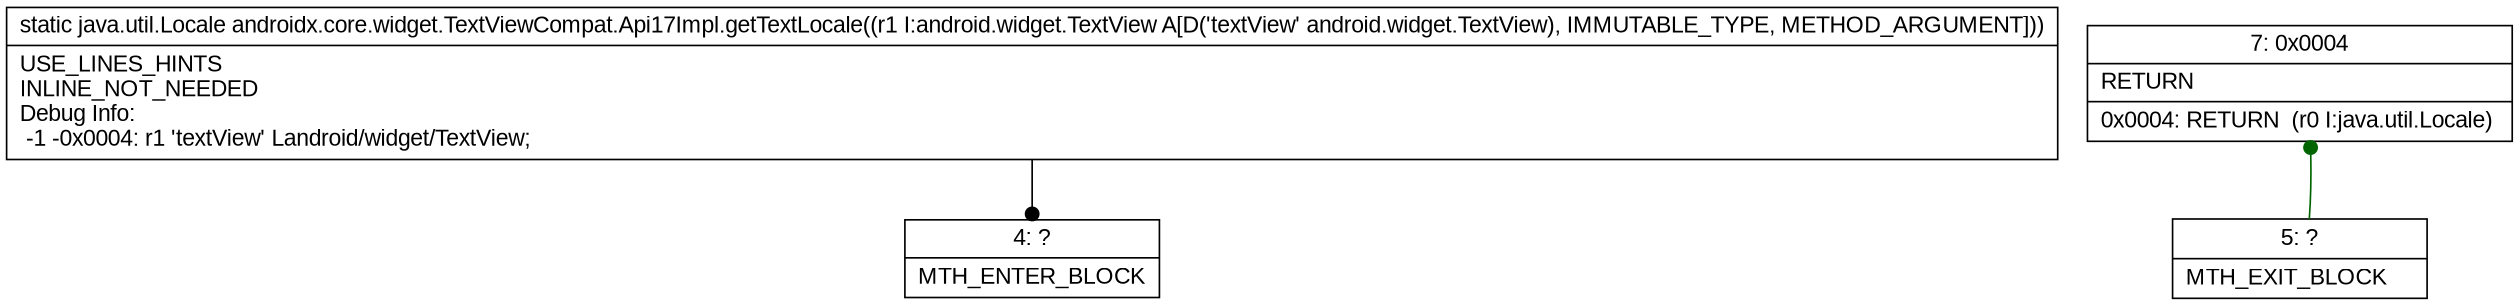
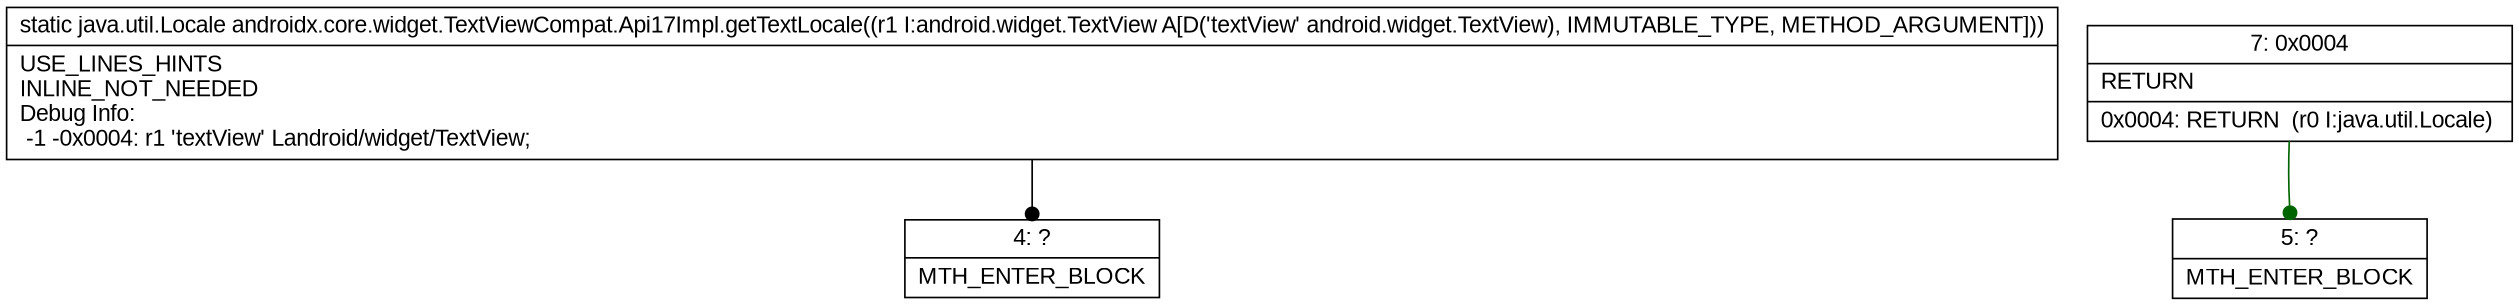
edge "5: ?" -> "7: 0x0004": reversed
node "5: ?": text "MTH_EXIT_BLOCK" -> "MTH_ENTER_BLOCK"
